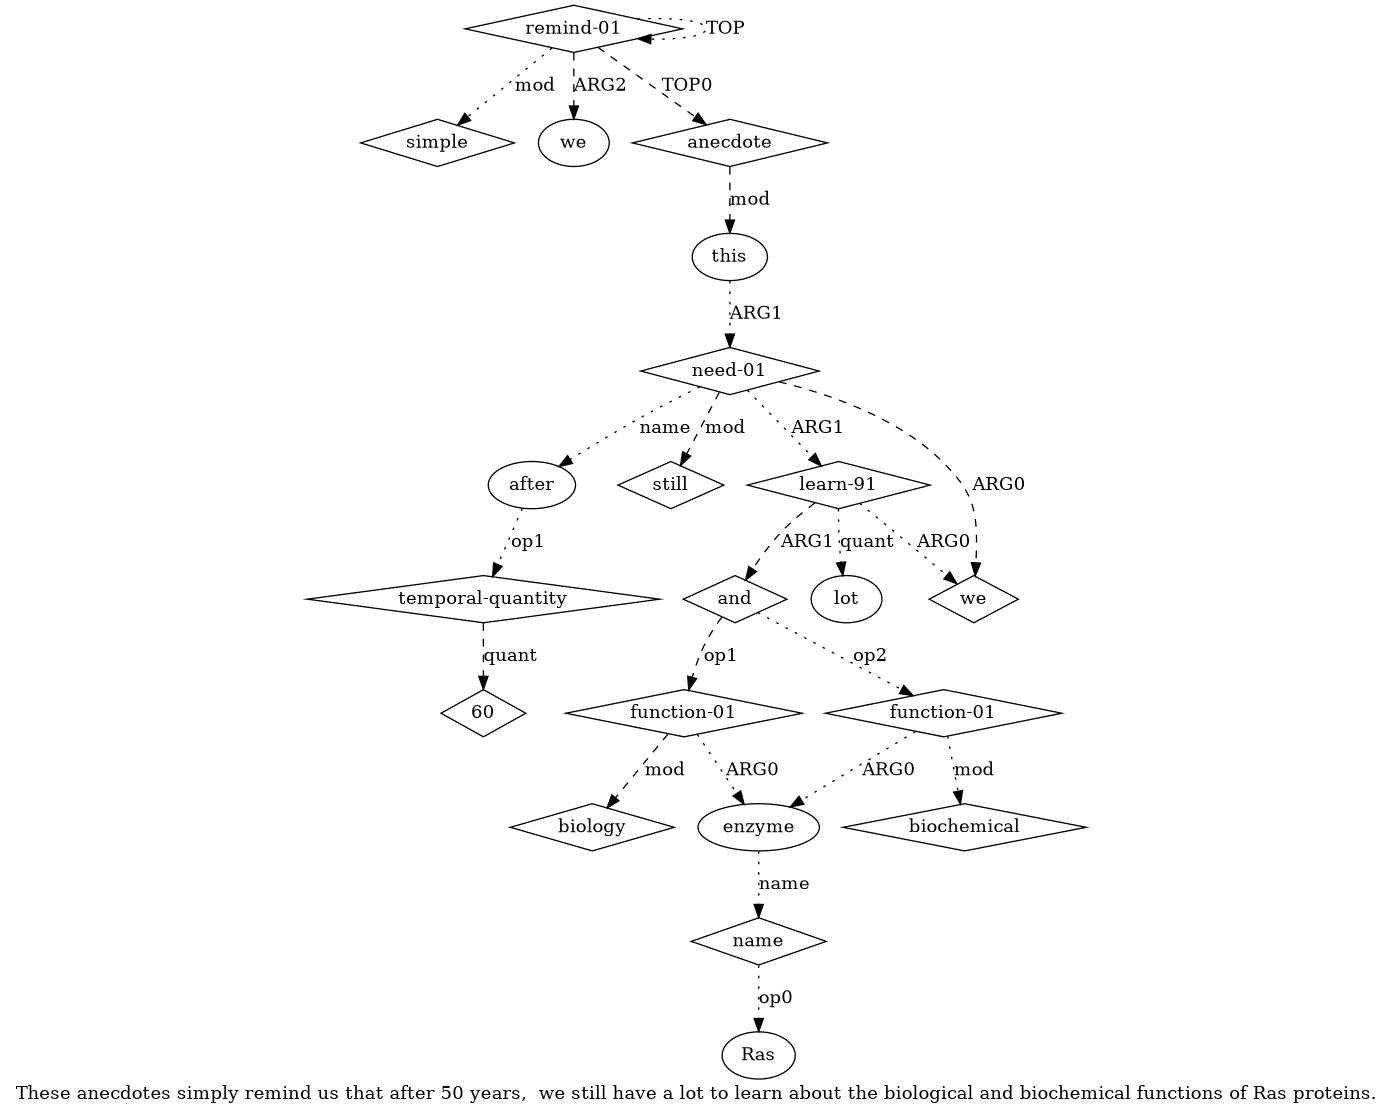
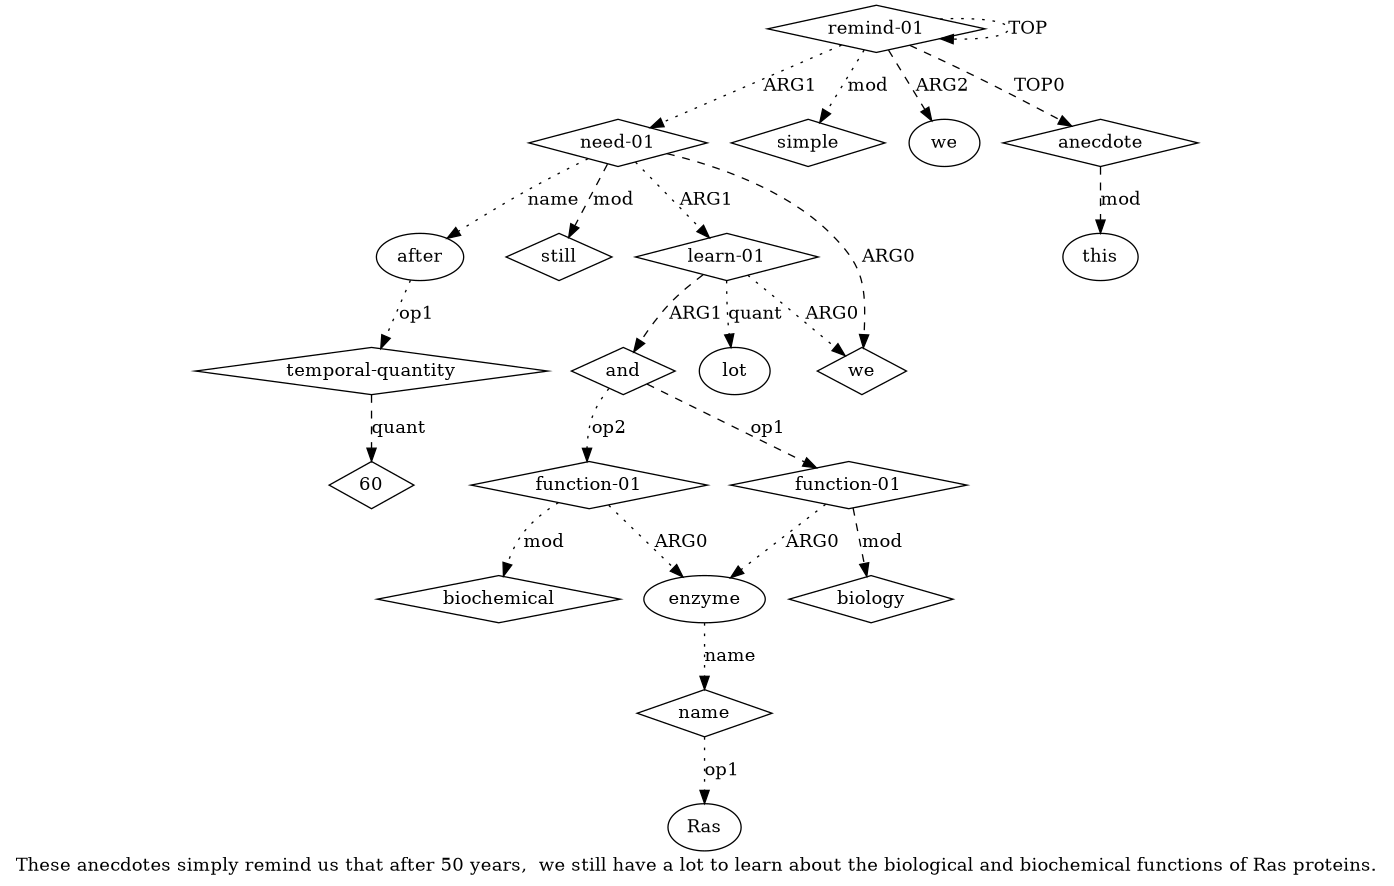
edge "this" -> "need-01": now "remind-01" -> "need-01"
node "learn-91": label "learn-91" -> "learn-01"
edge "name" -> "Ras": label "op0" -> "op1"
